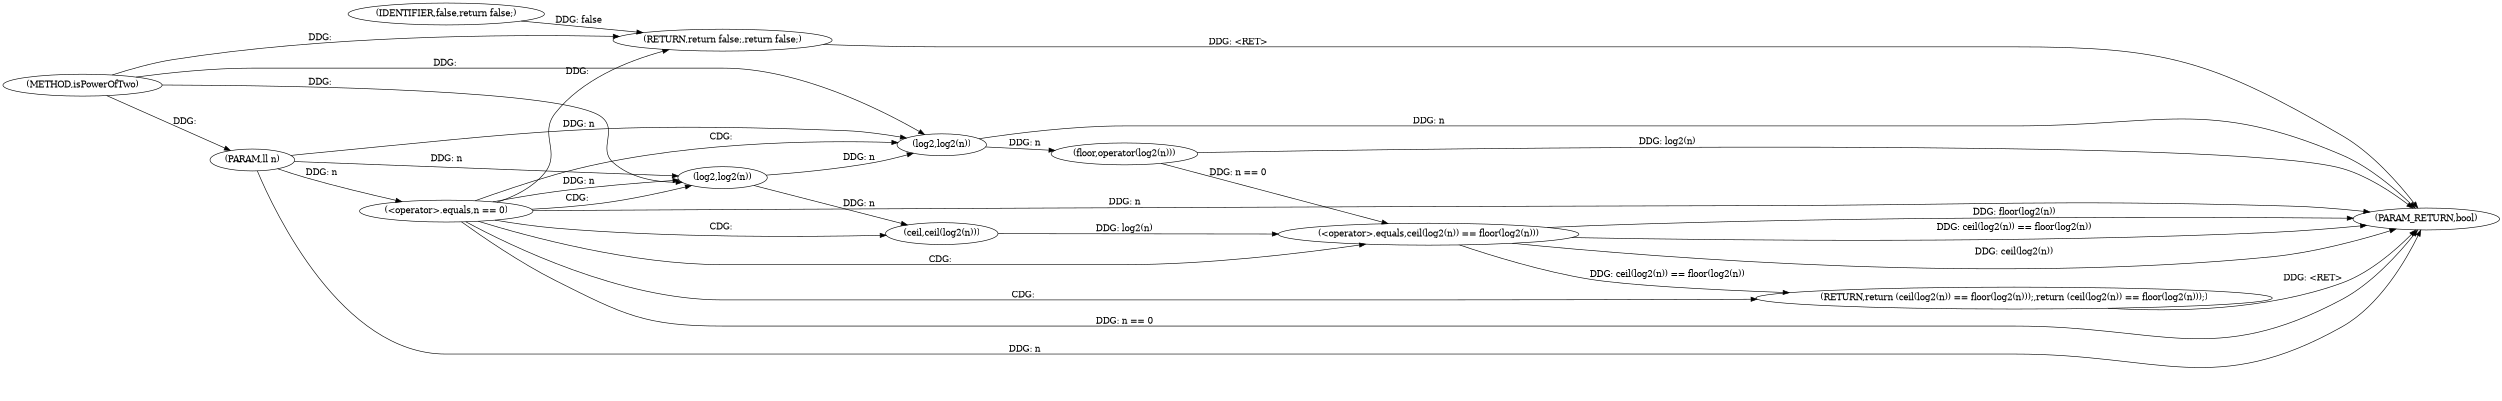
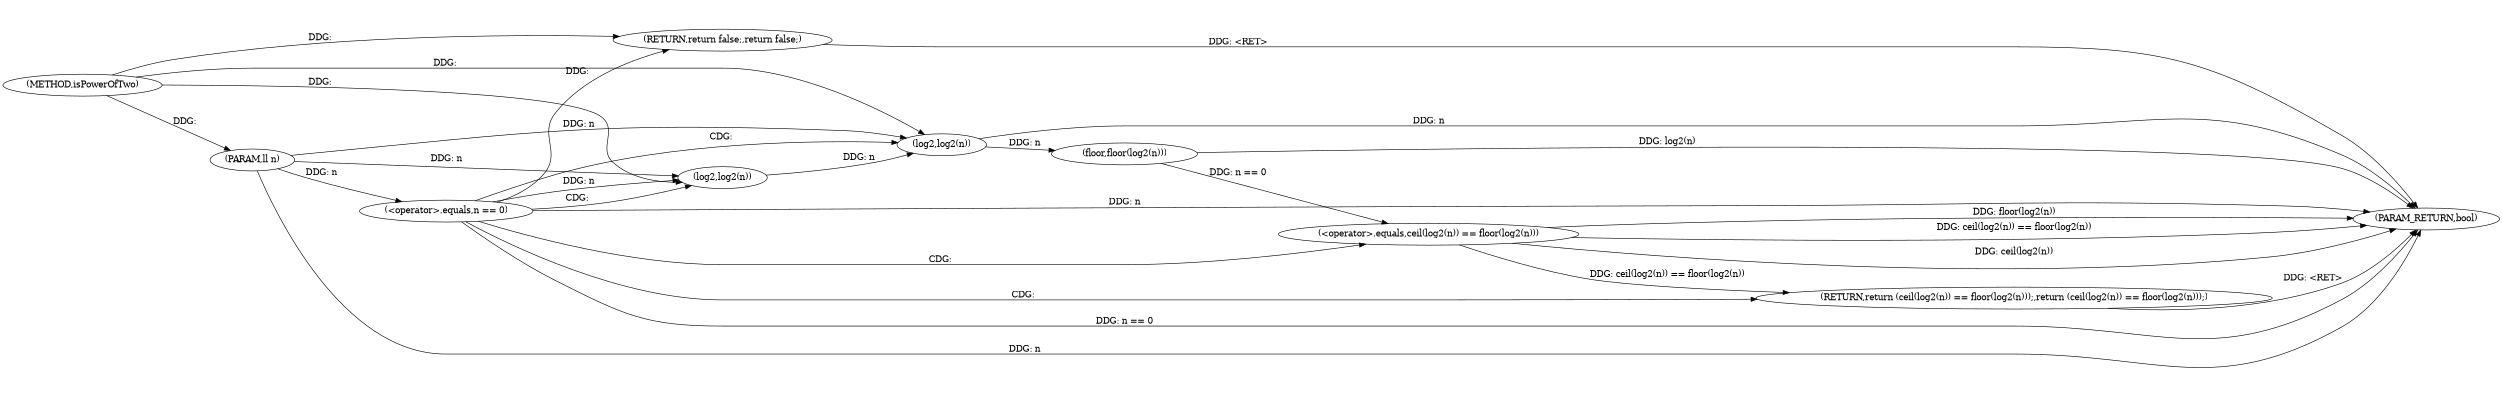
node "(IDENTIFIER,false,return false;)": removed
node "(floor,operator(log2(n)))": label "(floor,operator(log2(n)))" -> "(floor,floor(log2(n)))"
node "(ceil,ceil(log2(n)))": removed
